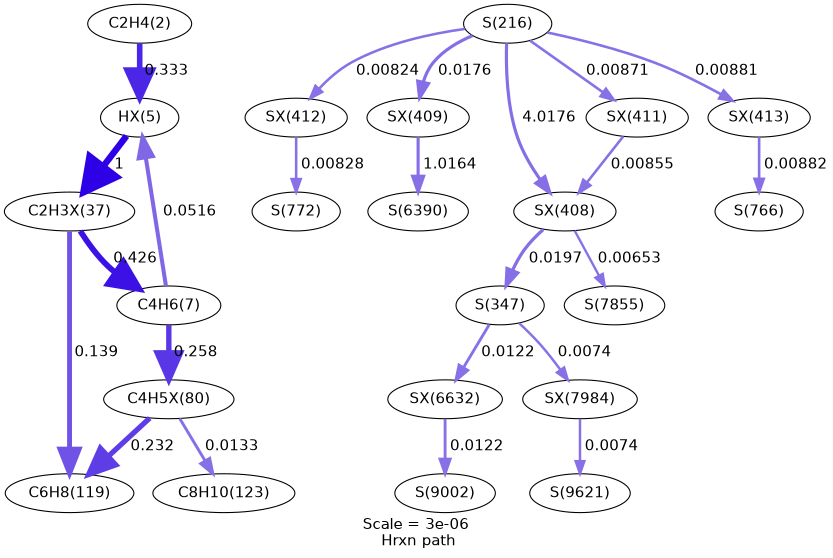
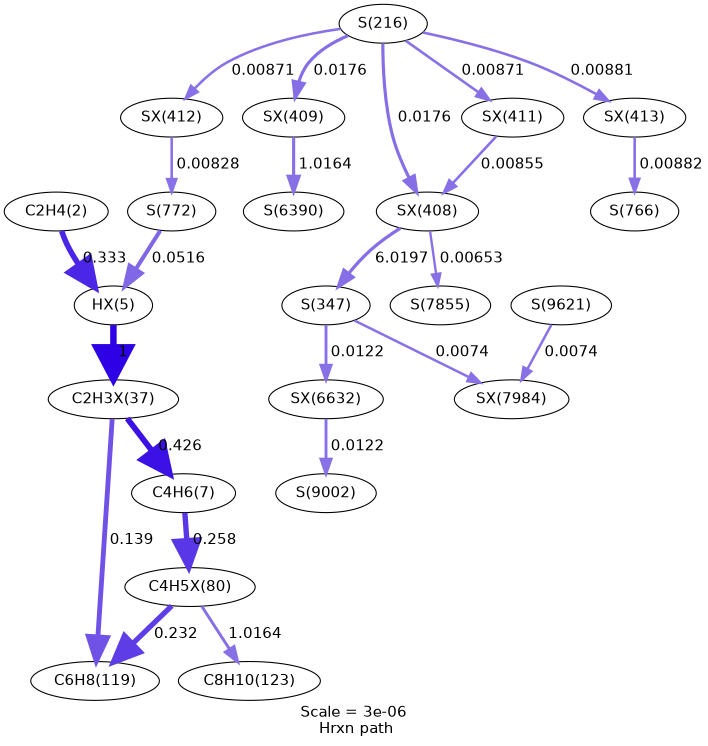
edge "S(216)" -> "SX(412)": label " 0.00824" -> " 0.00871"
edge "S(216)" -> "SX(408)": label " 4.0176" -> " 0.0176"
edge "C4H6(7)" -> "HX(5)": now "S(772)" -> "HX(5)"
edge "SX(408)" -> "S(347)": label " 0.0197" -> " 6.0197"
edge "SX(7984)" -> "S(9621)": reversed
edge "C4H5X(80)" -> "C8H10(123)": label " 0.0133" -> " 1.0164"
